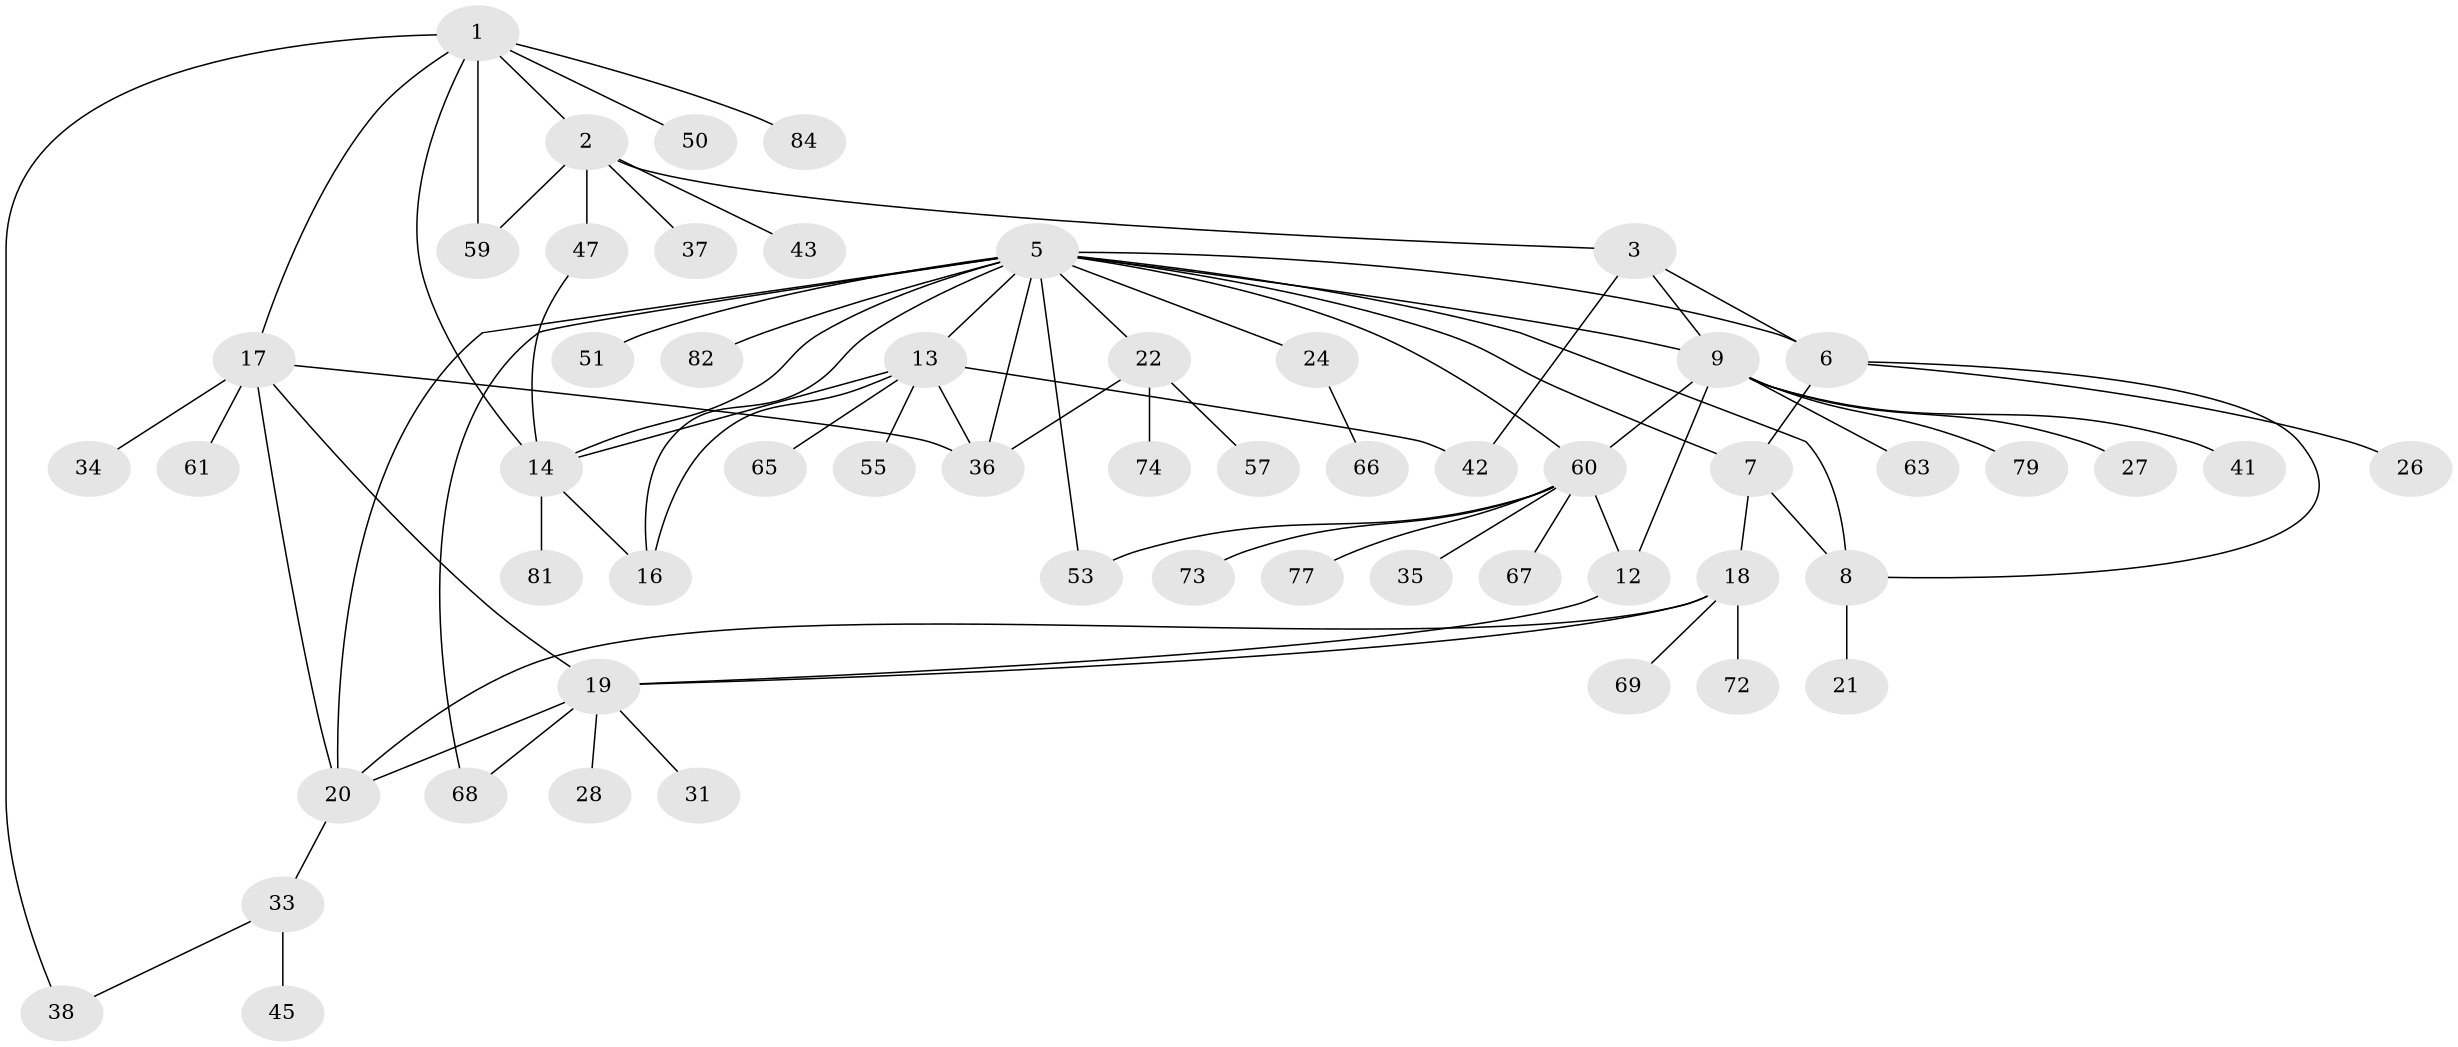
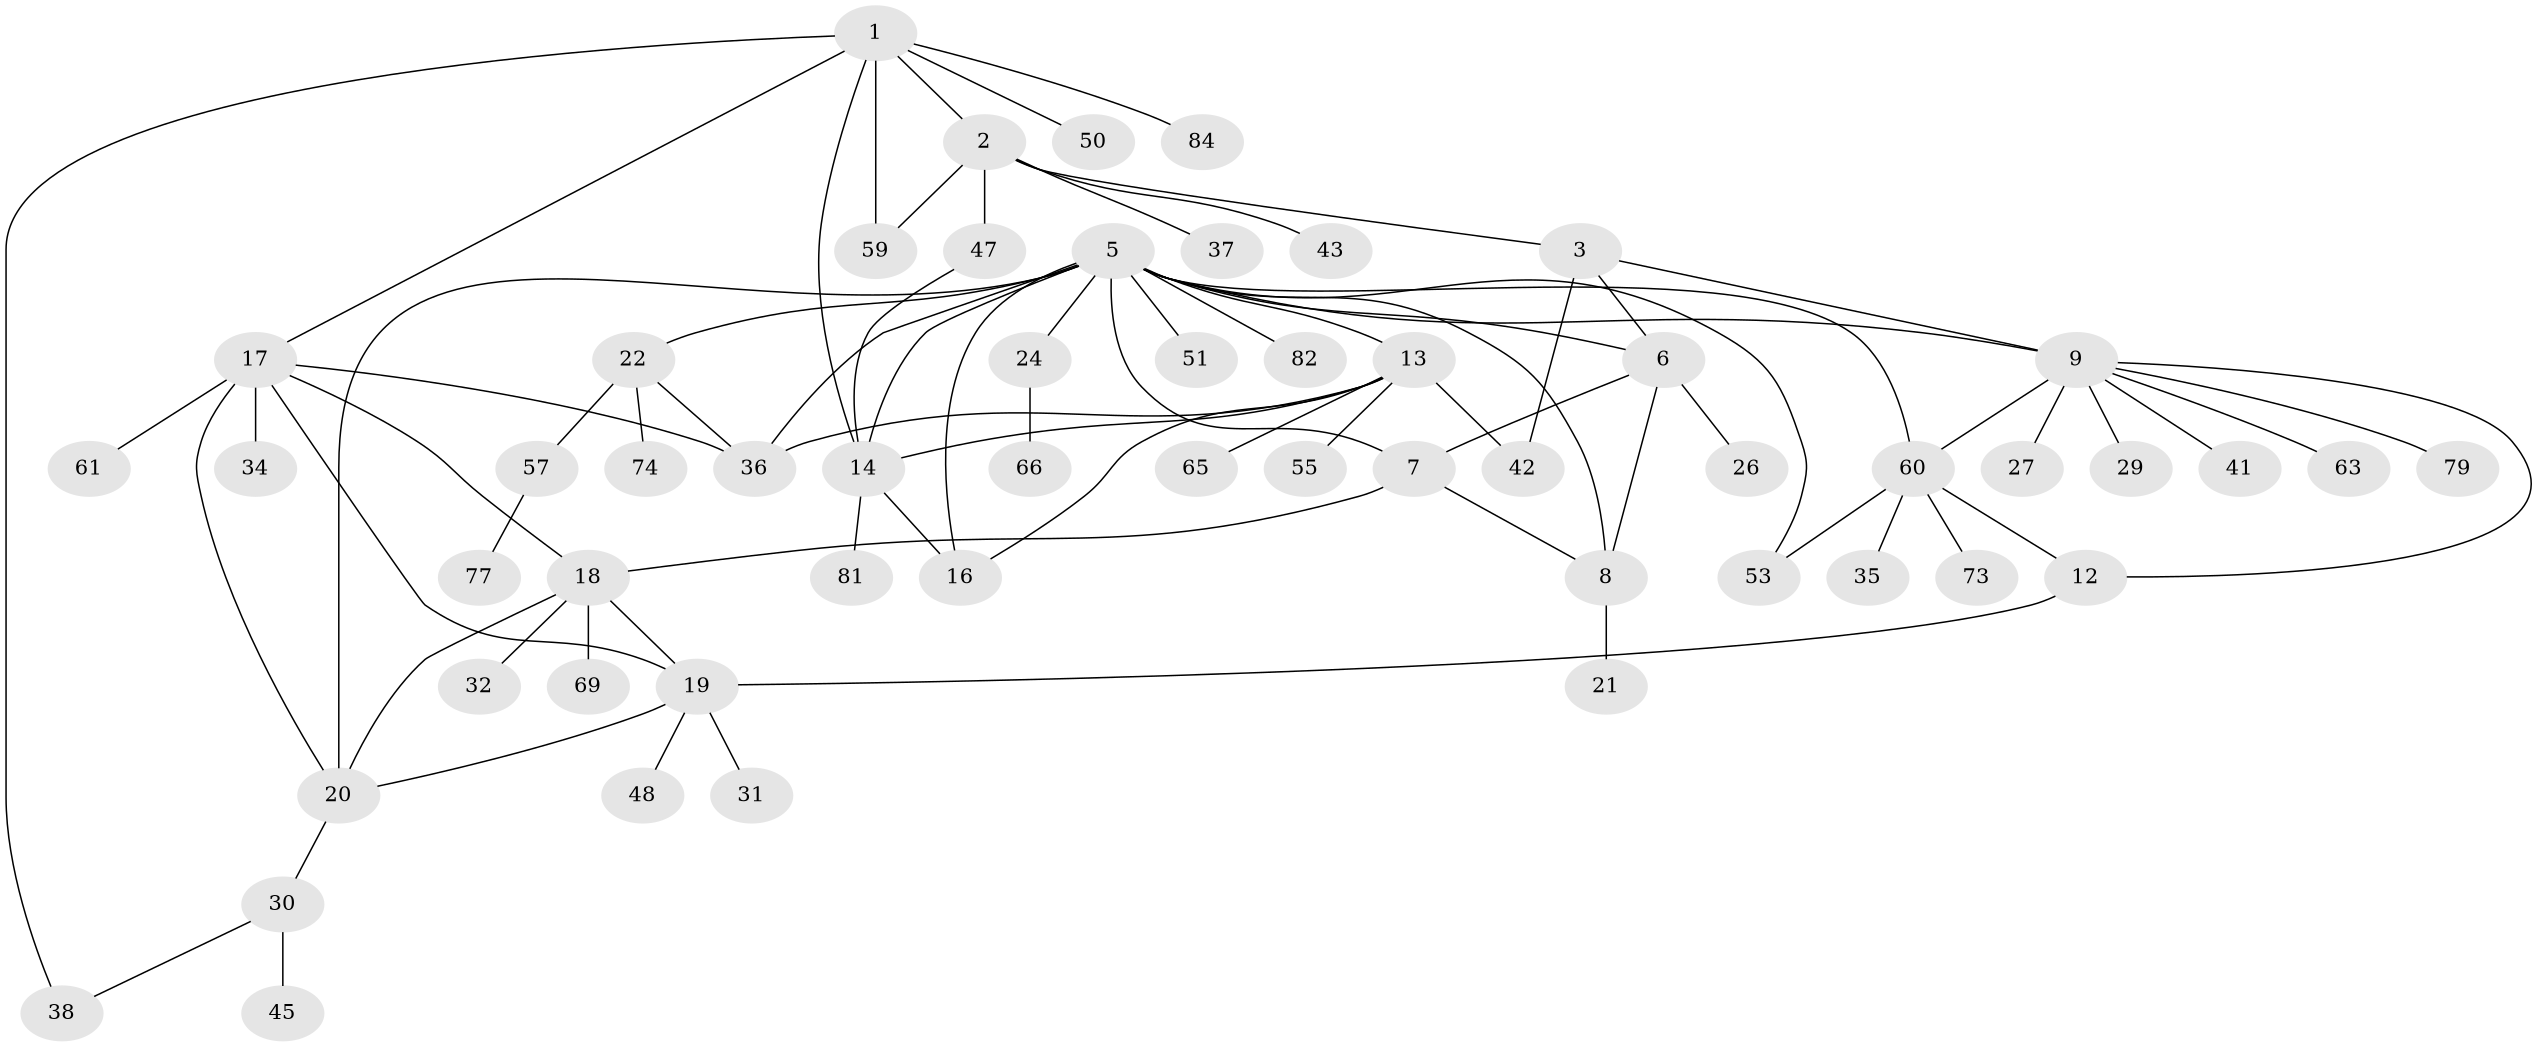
edge "17" -- "18": added
node "29": added
edge "60" -- "77": now "57" -- "77"
node "67": removed
node "72": label "72" -> "32"
node "68": removed
node "28": label "28" -> "48"
node "33": label "33" -> "30"
